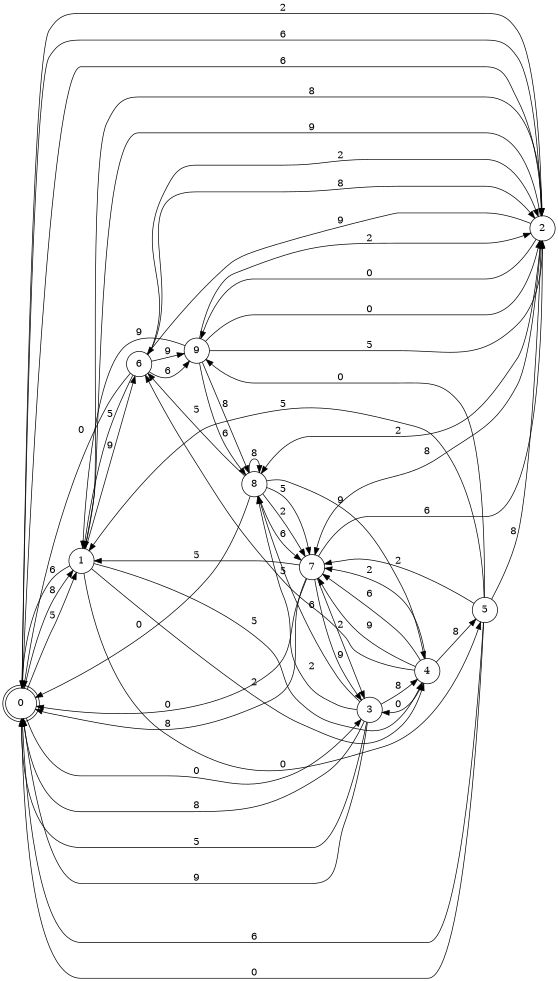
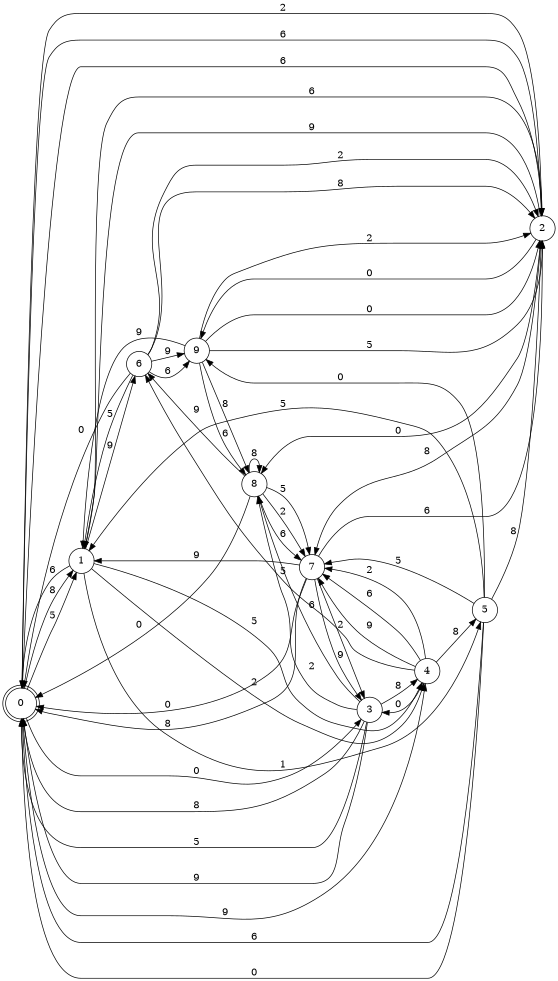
edge "1" -> "2": label "8" -> "6"
edge "2" -> "6": removed, label "9"
edge "8" -> "6": label "5" -> "9"
edge "2" -> "8": label "2" -> "0"
edge "8" -> "4": now "0" -> "4"
edge "7" -> "1": label "5" -> "9"
edge "5" -> "7": label "2" -> "5"
edge "1" -> "5": label "0" -> "1"
